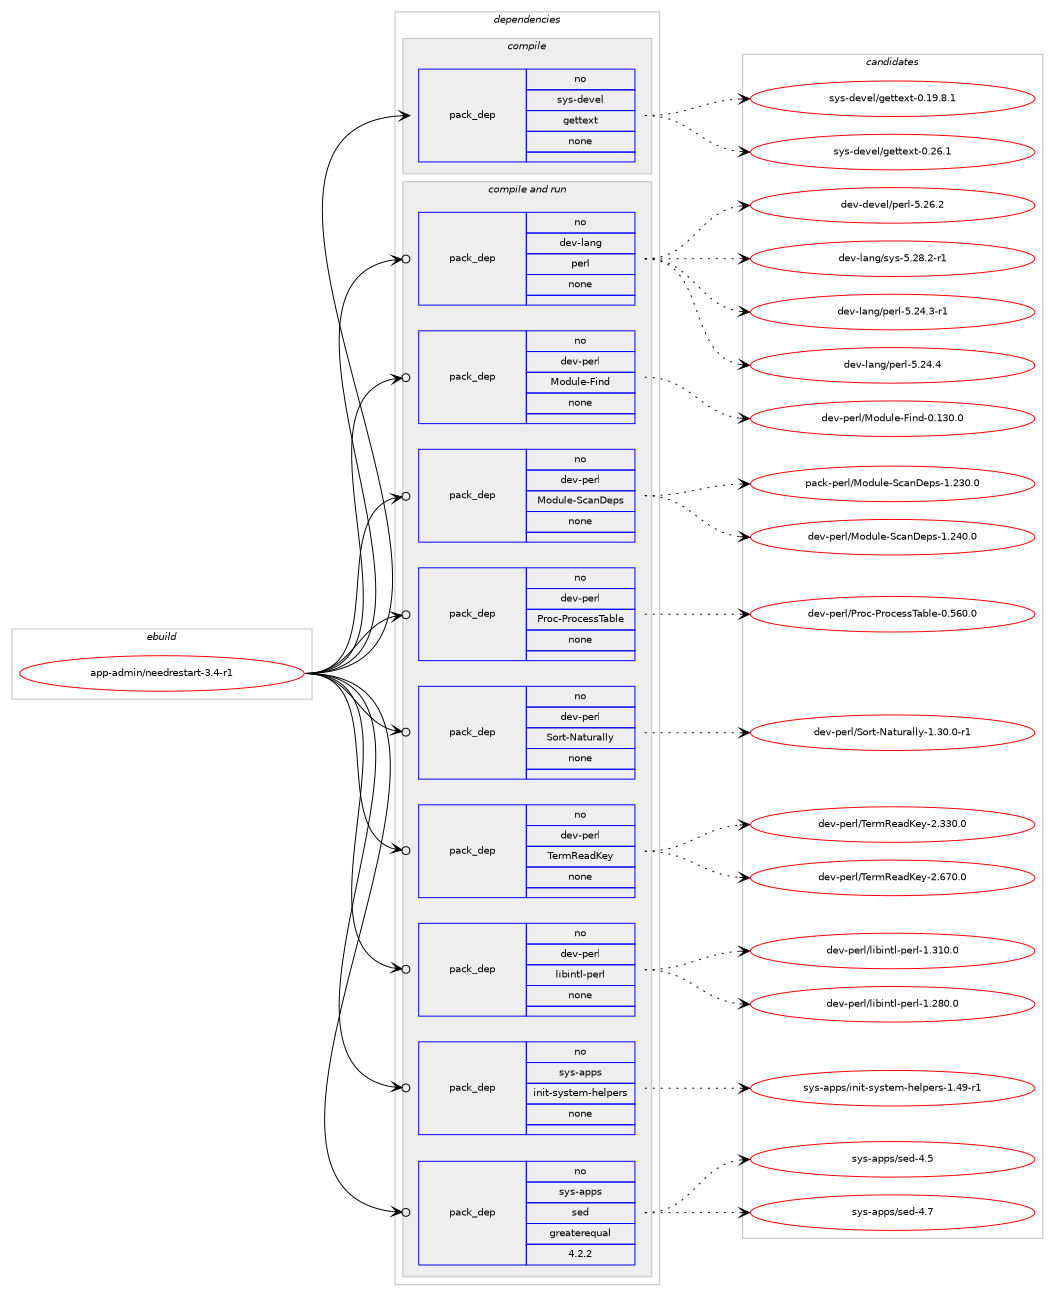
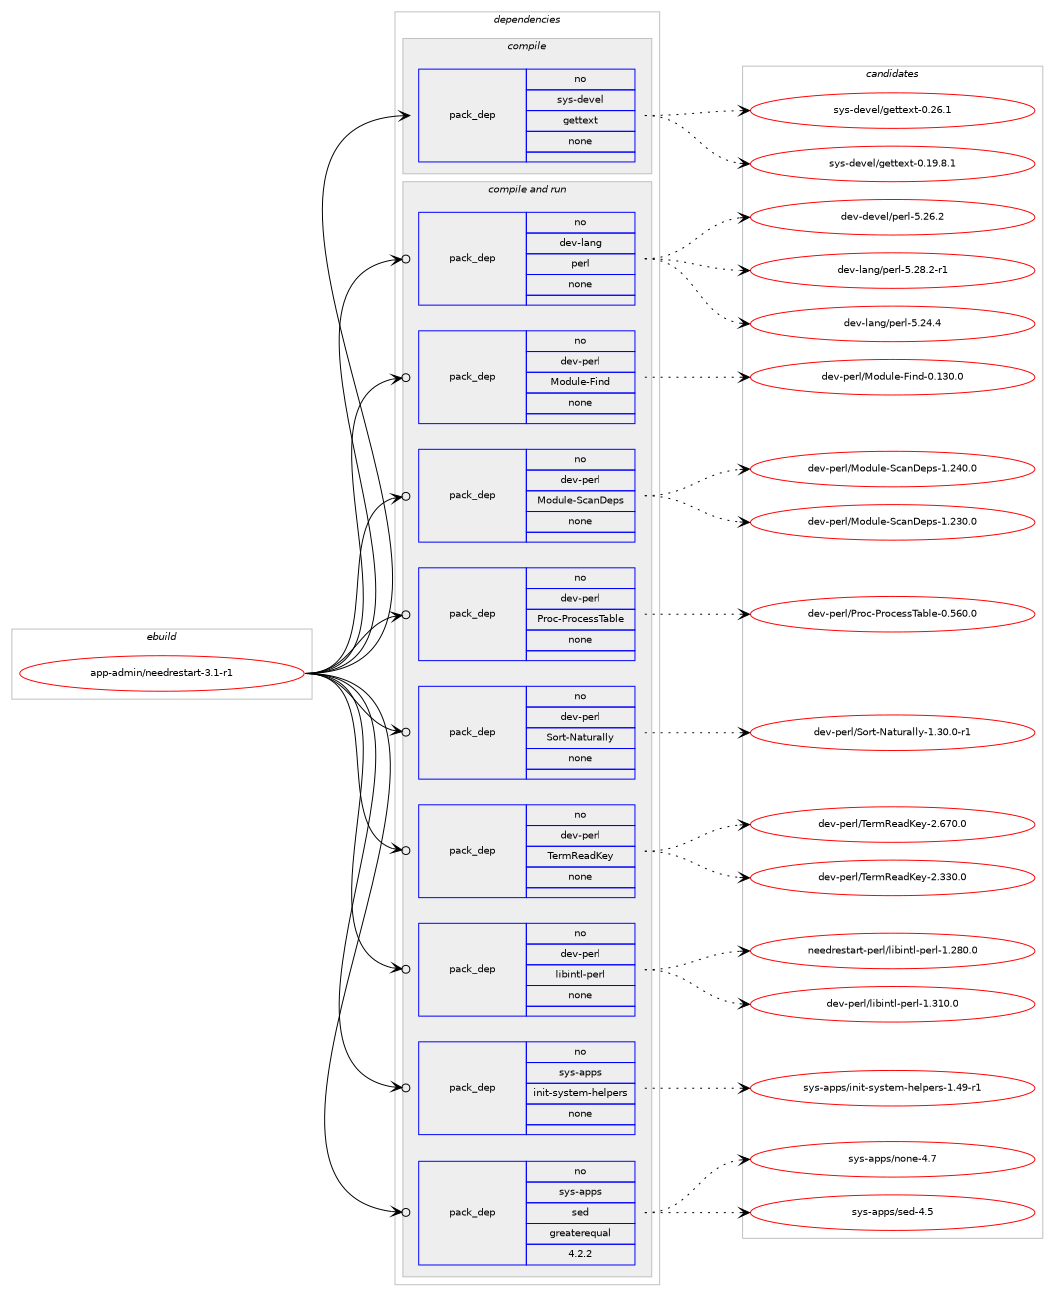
node "dev-lang/sys-5.28.2-r1": label "dev-lang/sys-5.28.2-r1" -> "dev-lang/perl-5.28.2-r1"
node "dev-lang/perl-5.24.3-r1": removed
node "pack-perl/Module-ScanDeps-1.230.0": label "pack-perl/Module-ScanDeps-1.230.0" -> "dev-perl/Module-ScanDeps-1.230.0"
node "app-admin/needrestart-3.4-r1": label "app-admin/needrestart-3.4-r1" -> "app-admin/needrestart-3.1-r1"
node "dev-perl/libintl-perl-1.280.0": label "dev-perl/libintl-perl-1.280.0" -> "needrestart-perl/libintl-perl-1.280.0"
node "sys-apps/sed-4.7": label "sys-apps/sed-4.7" -> "sys-apps/none-4.7"
